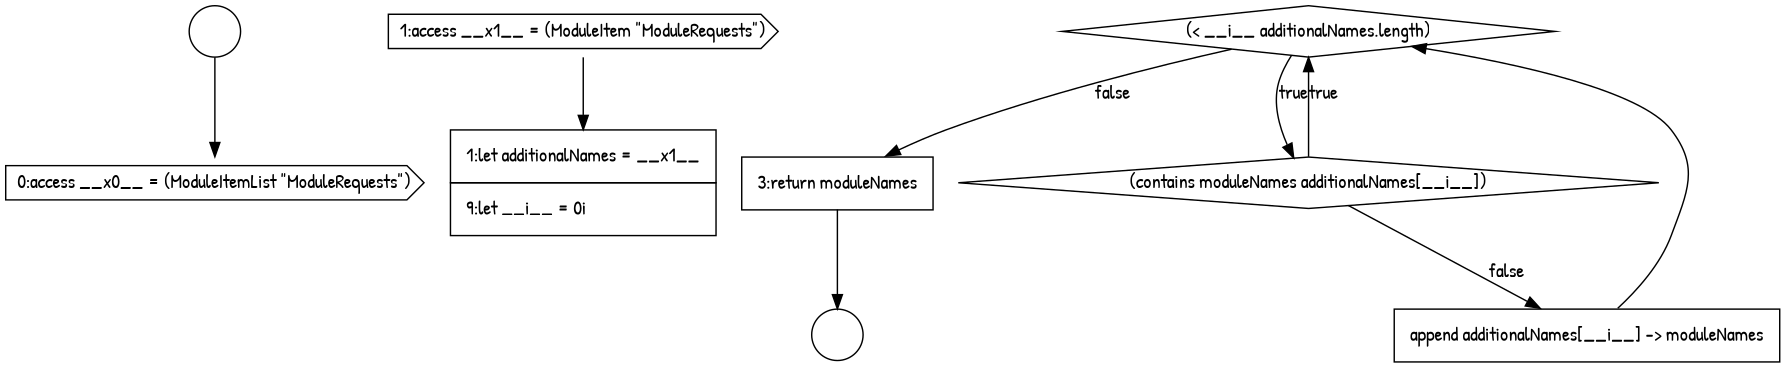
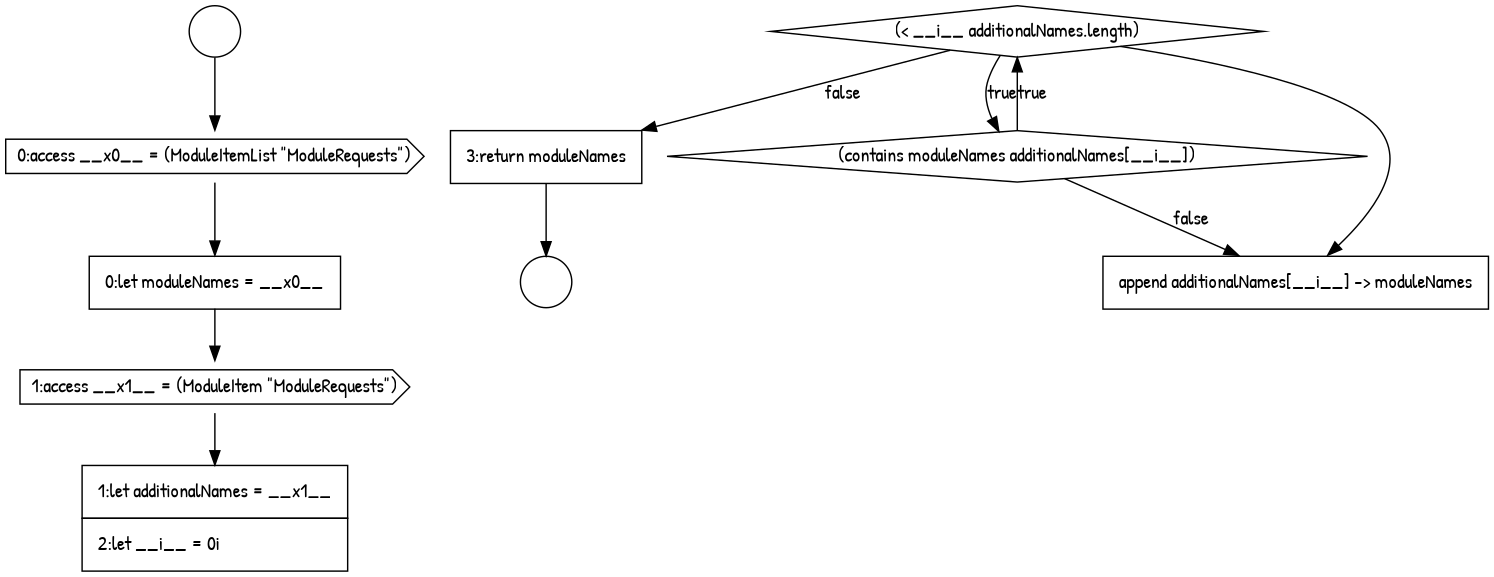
edge "append additionalNames[__i__] -> moduleNames" -> "(< __i__ additionalNames.length)": reversed
node "1:let additionalNames = __x1__": text "9:let __i__ = 0i" -> "2:let __i__ = 0i"
node "0:let moduleNames = __x0__": added
